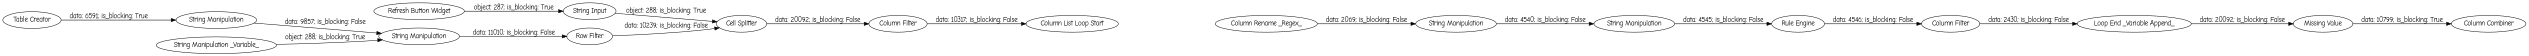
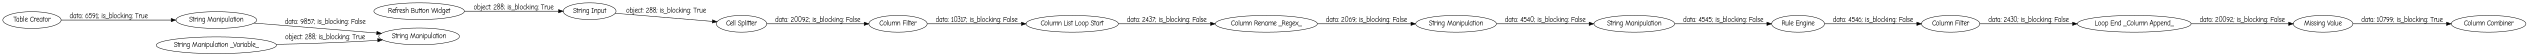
edge "Refresh Button Widget" -> "String Input": label "object: 287; is_blocking: True" -> "object: 288; is_blocking: True"
edge "Column List Loop Start" -> "Column Rename _Regex_": added, label "data: 2437; is_blocking: False"
node "Loop End _Variable Append_": label "Loop End _Variable Append_" -> "Loop End _Column Append_"
node "Row Filter": removed
